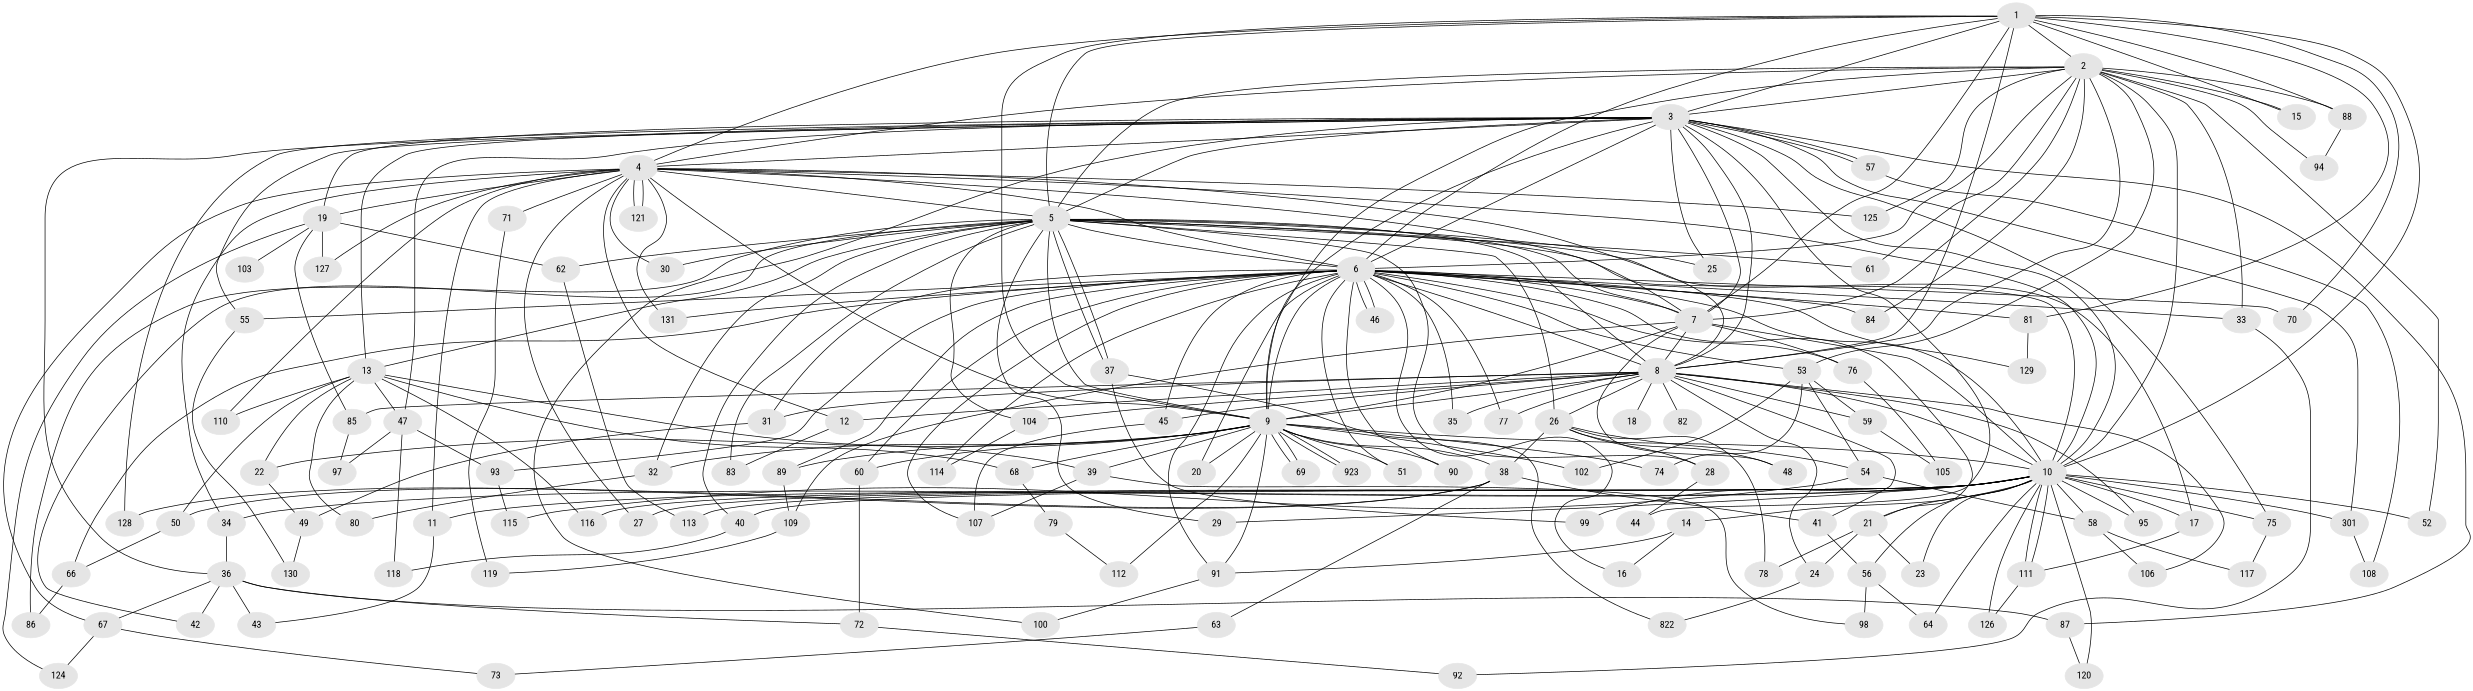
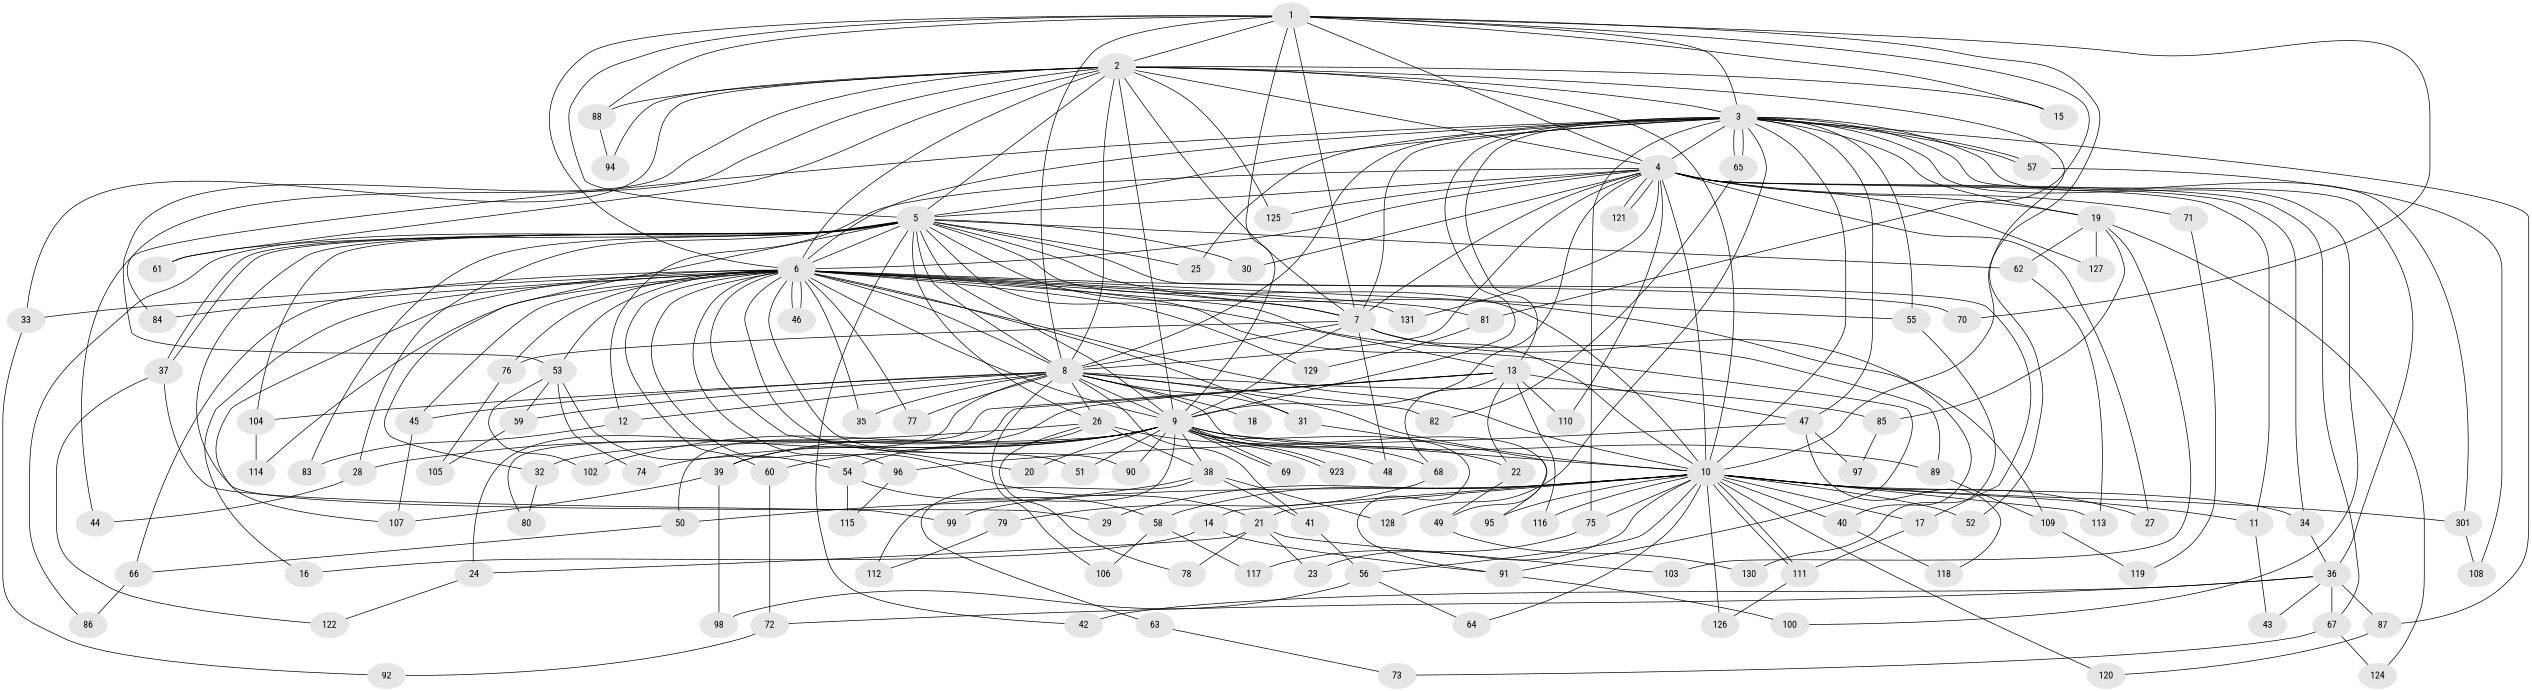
node "65": added
node "93": label "93" -> "96"
edge "21" -- "103": added
node "822": label "822" -> "122"
